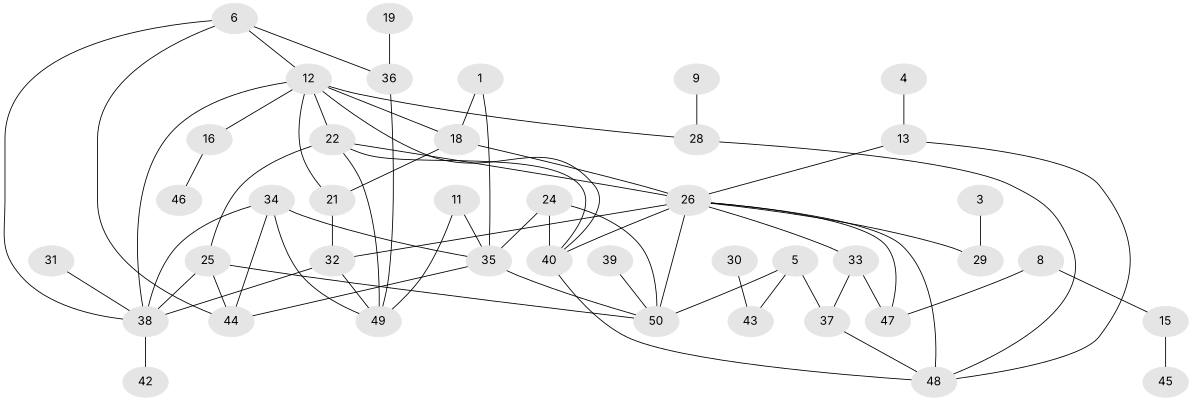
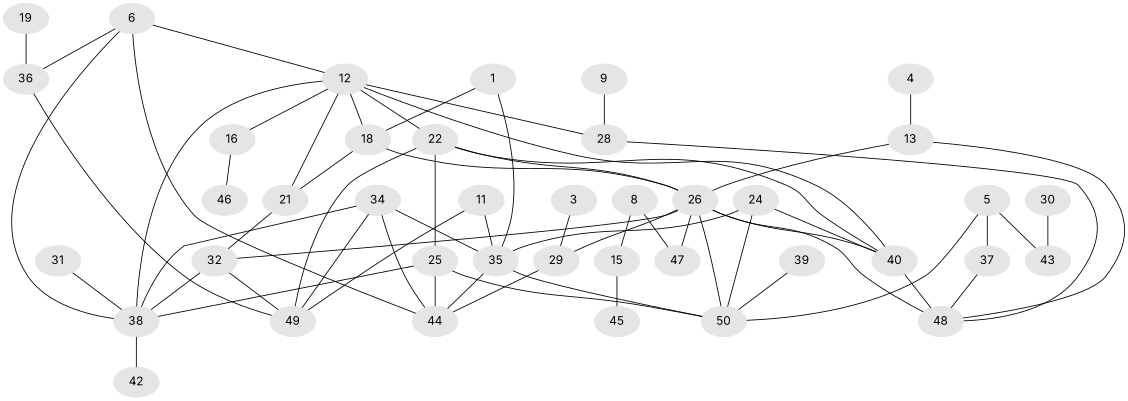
node "33": removed
edge "29" -- "44": added
